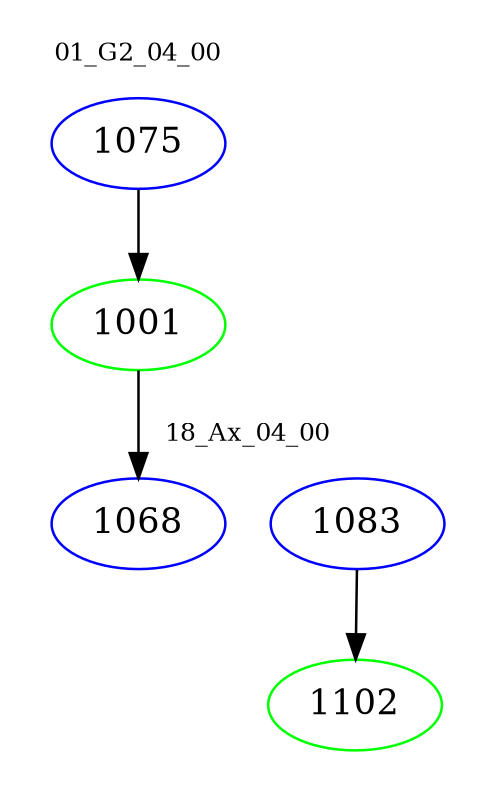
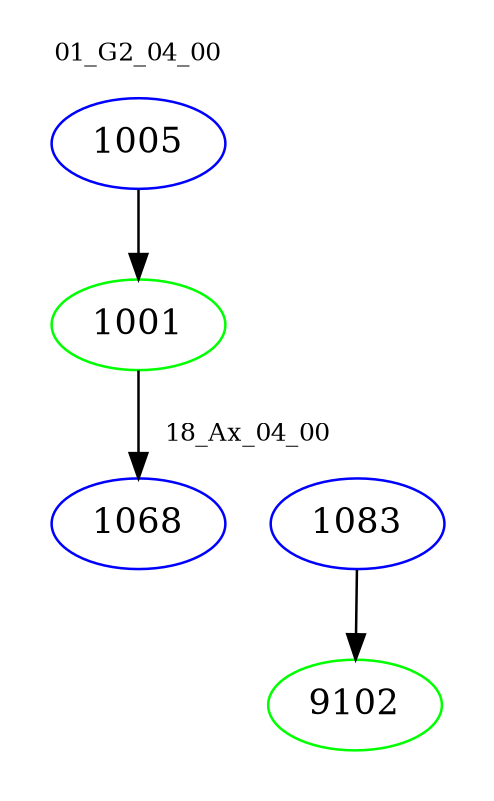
node "1075": label "1075" -> "1005"
node "1102": label "1102" -> "9102"
